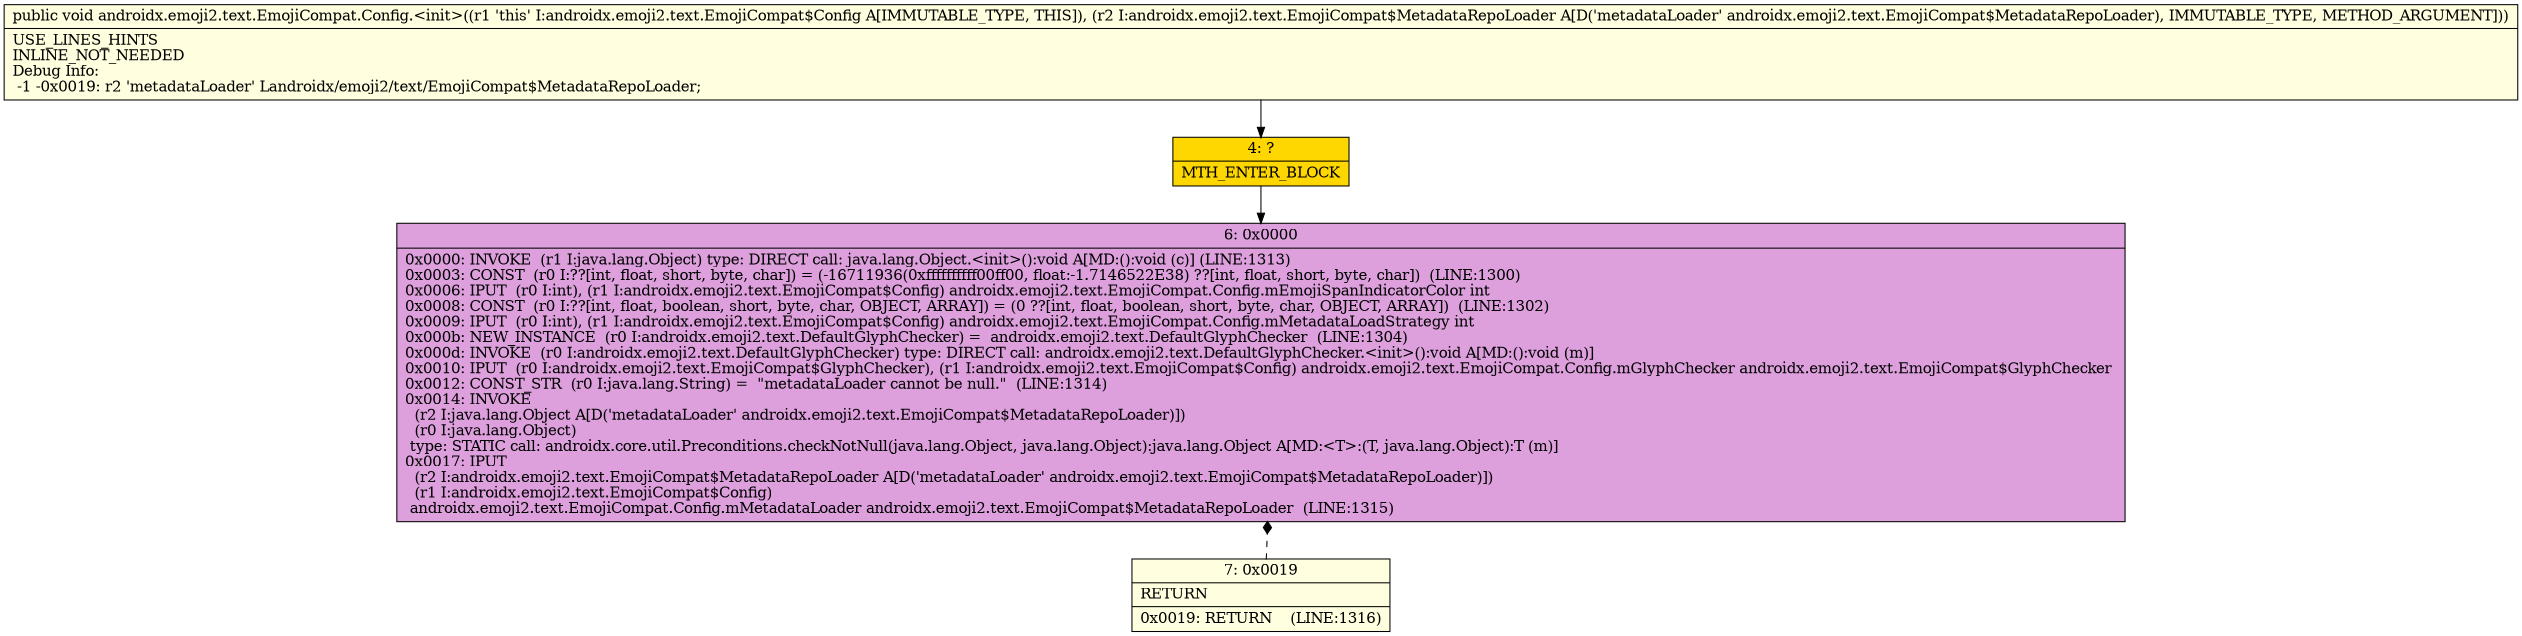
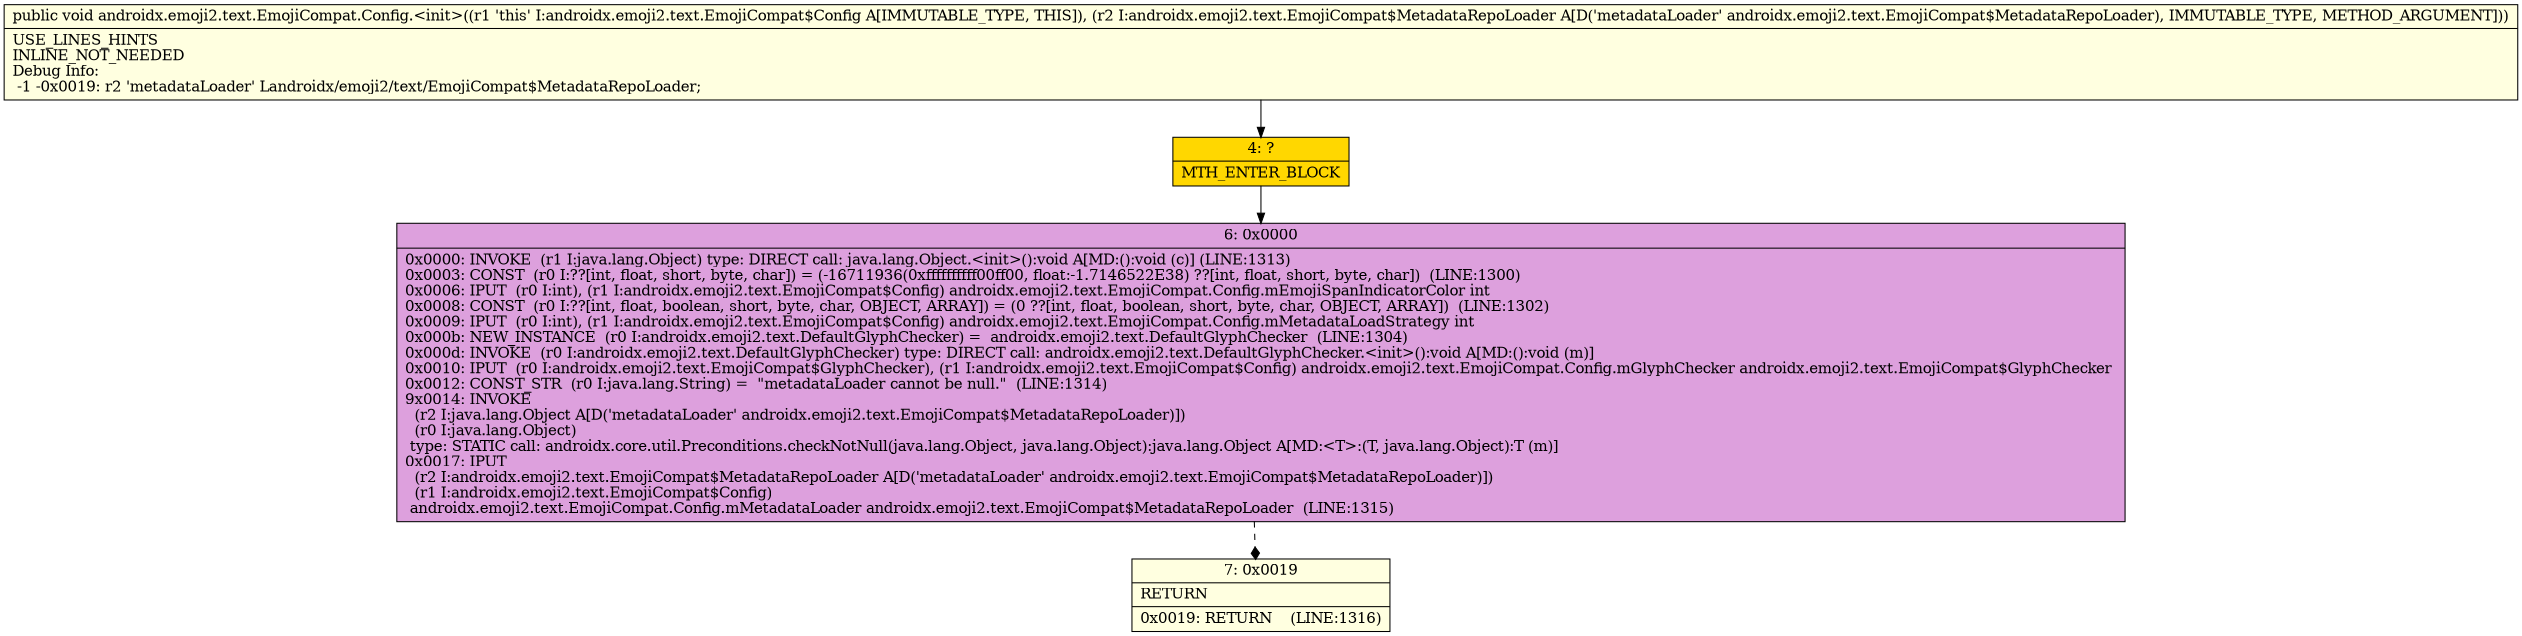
node "6: 0x0000": text "0x0014: INVOKE" -> "9x0014: INVOKE"
edge "7: 0x0019" -> "6: 0x0000": reversed
